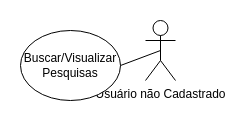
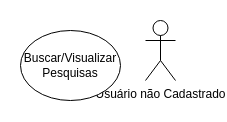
edge "Usuário não Cadastrado" -- "Buscar/Visualizar Pesquisas": removed
